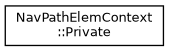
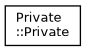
node "NavPathElemContext ::Private": label "NavPathElemContext ::Private" -> "Private ::Private"
